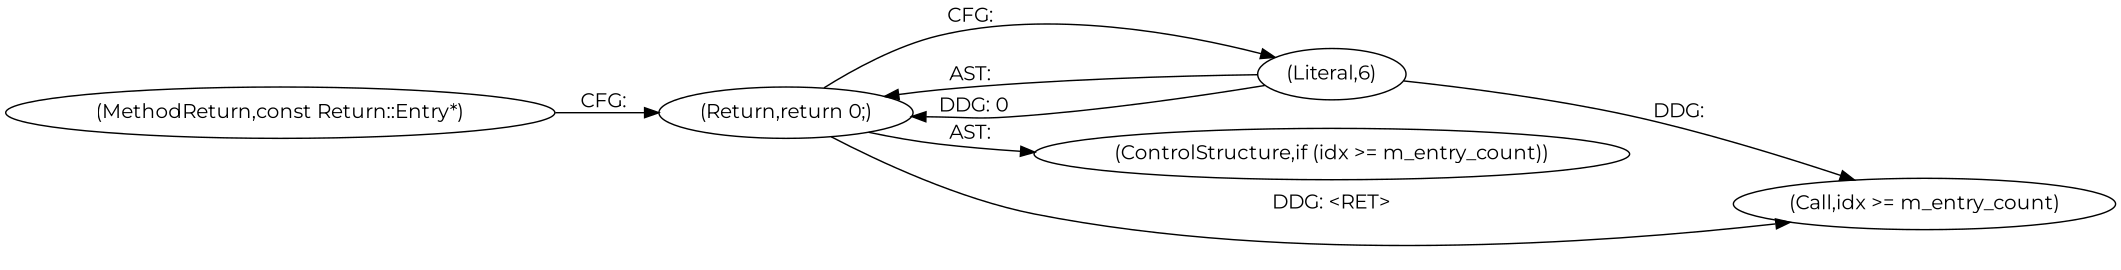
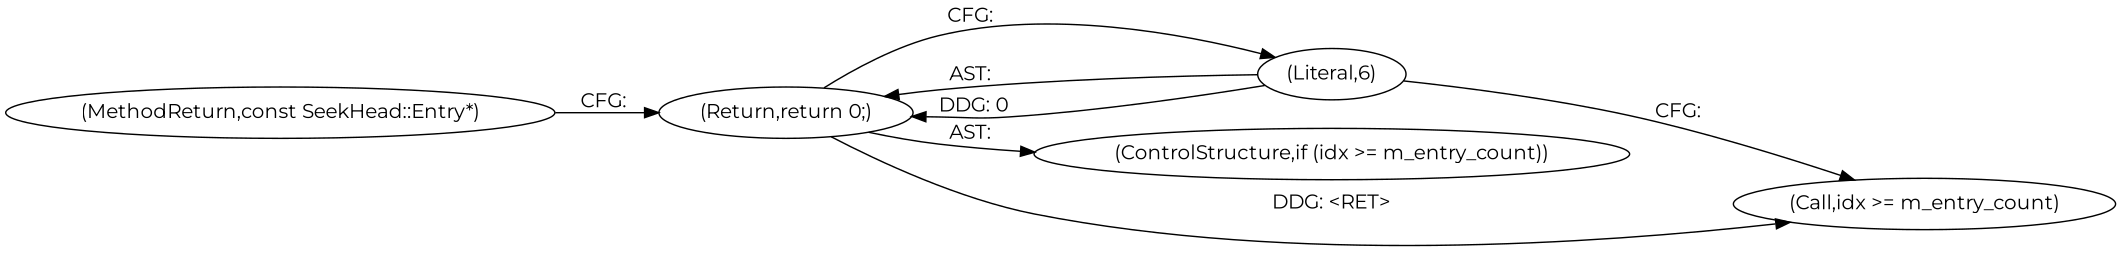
edge "(Literal,6)" -> "(Call,idx >= m_entry_count)": label "DDG: " -> "CFG: "
node "(MethodReturn,const Return::Entry*)": label "(MethodReturn,const Return::Entry*)" -> "(MethodReturn,const SeekHead::Entry*)"
